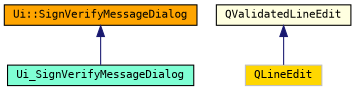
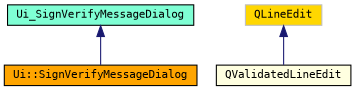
edge "Ui_SignVerifyMessageDialog" -> "Ui::SignVerifyMessageDialog": reversed
edge "QLineEdit" -> "QValidatedLineEdit": reversed
